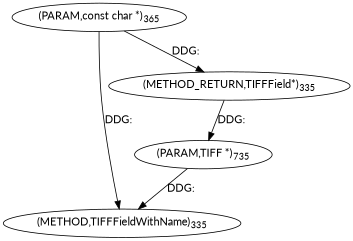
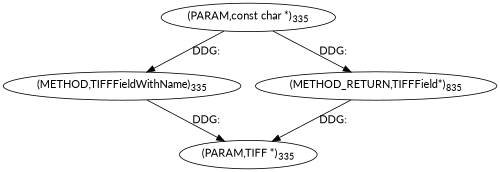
node "(PARAM,const char *)": text "365" -> "335"
node "(METHOD_RETURN,TIFFField*)": text "335" -> "835"
node "(PARAM,TIFF *)": text "735" -> "335"
edge "(PARAM,TIFF *)" -> "(METHOD,TIFFFieldWithName)": reversed
